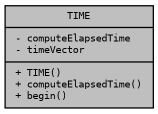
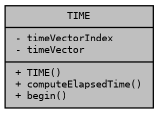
node "TIME": text "- computeElapsedTime" -> "- timeVectorIndex"
